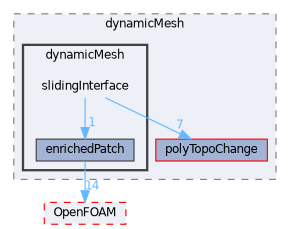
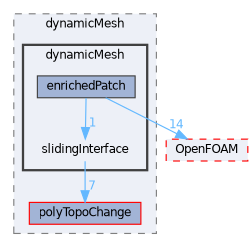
edge "slidingInterface" -> "enrichedPatch": reversed
